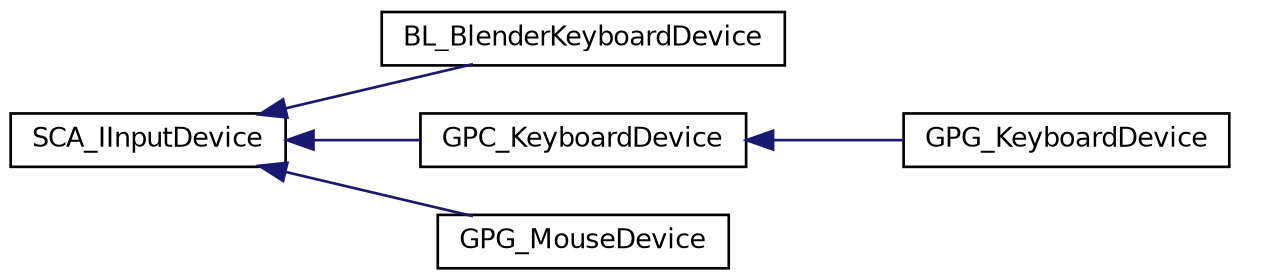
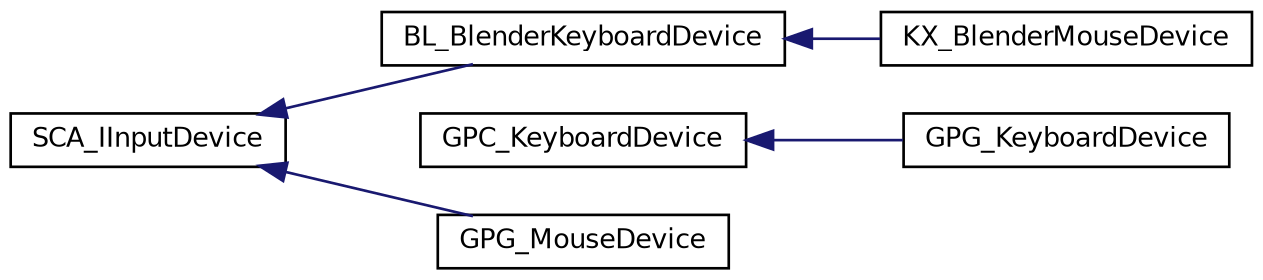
node "KX_BlenderMouseDevice": added
edge "GPC_KeyboardDevice" -> "SCA_IInputDevice": removed
